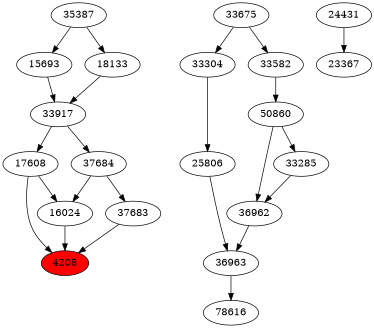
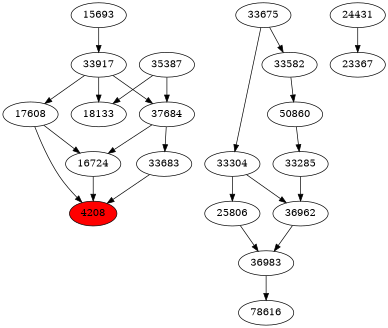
edge "35387" -> "15693": now "35387" -> "37684"
edge "18133" -> "33917": reversed
edge "50860" -> "36962": now "33304" -> "36962"
node "16024": label "16024" -> "16724"
node "37683": label "37683" -> "33683"
node "36963": label "36963" -> "36983"
